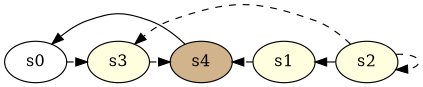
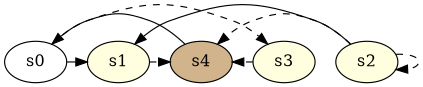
edge "s2" -> "s3": now "s2" -> "s4"
edge "s0" -> "s1": added
